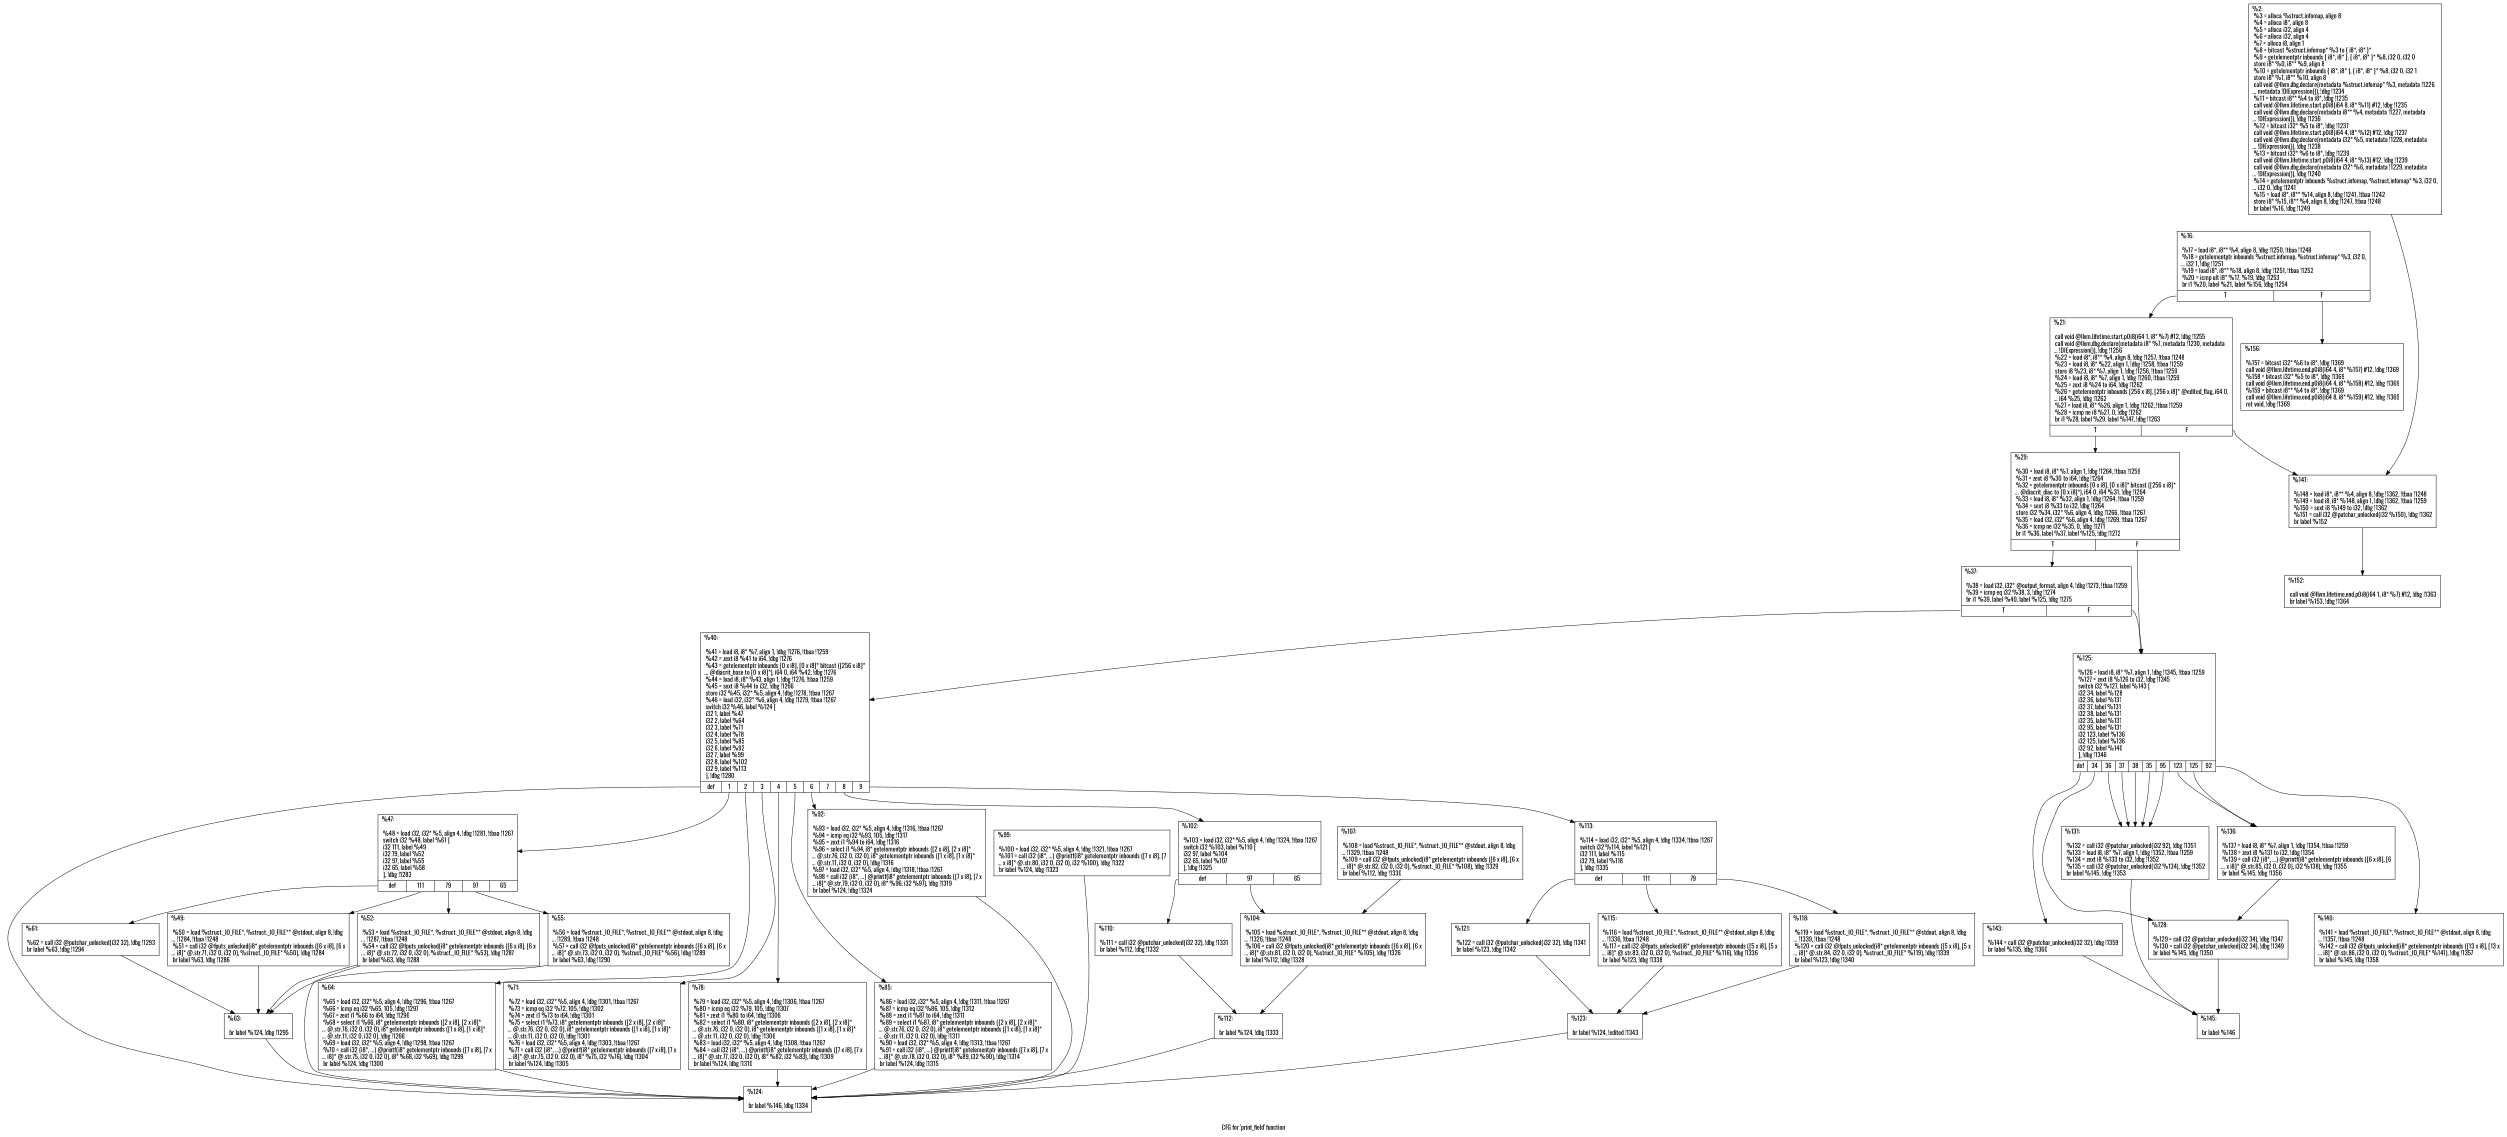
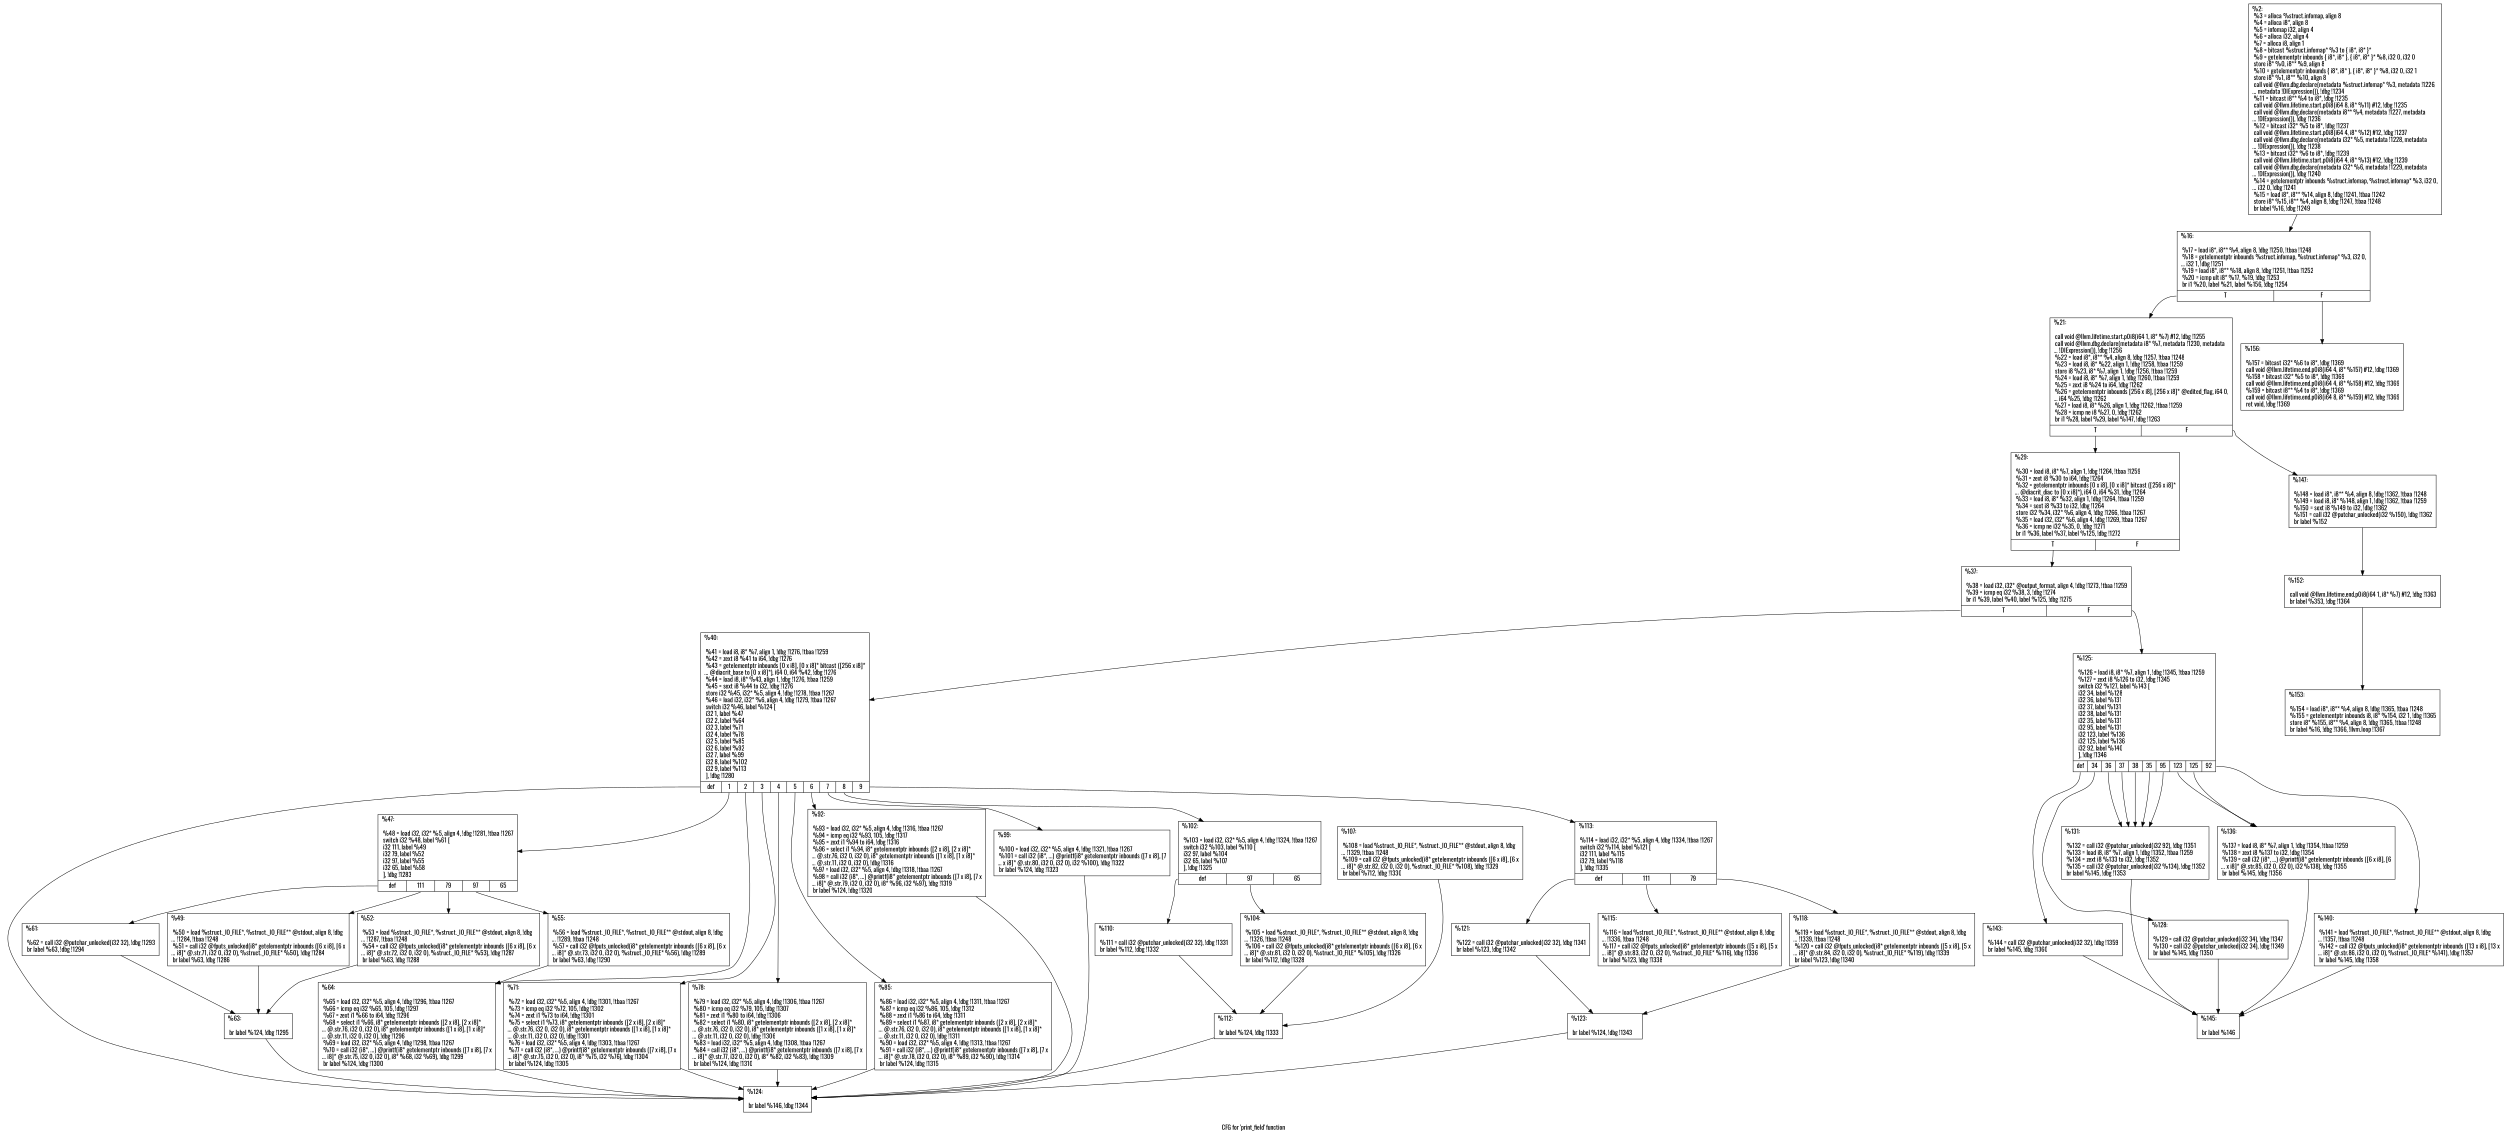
node "%2:": text "%5 = alloca i32, align 4" -> "%5 = infomap i32, align 4"
edge "%2:" -> "%147:": now "%2:" -> "%16:"
edge "%29:" -> "%125:": removed
node "%152:": text "br label %153, !dbg !1364" -> "br label %353, !dbg !1364"
node "%40:": text "%45 = sext i8 %44 to i32, !dbg !1266" -> "%45 = sext i8 %44 to i32, !dbg !1276"
node "%153:": added
edge "%40:" -> "%99:": added
node "%107:": text "br label %112, !dbg !1330" -> "br label %712, !dbg !1330"
node "%92:": text "br label %124, !dbg !1324" -> "br label %124, !dbg !1320"
edge "%107:" -> "%104:": now "%107:" -> "%112:"
edge "%136:" -> "%128:": now "%136:" -> "%145:"
node "%143:": text "br label %135, !dbg !1360" -> "br label %145, !dbg !1360"
edge "%55:" -> "%63:": now "%55:" -> "%64:"
edge "%115:" -> "%123:": removed
edge "%140:" -> "%145:": added
node "%85:": text "%88 = zext i1 %87 to i64, !dbg !1311" -> "%88 = zext i1 %86 to i64, !dbg !1311"
node "%123:": text "br label %124, !edited !1343" -> "br label %124, !dbg !1343"
node "%64:": text "... @.str.11, i32 0, i32 0), !dbg !1266" -> "... @.str.11, i32 0, i32 0), !dbg !1296"
edge "%52:" -> "%124:": now "%71:" -> "%124:"
node "%124:": text "br label %146, !dbg !1334" -> "br label %146, !dbg !1344"
